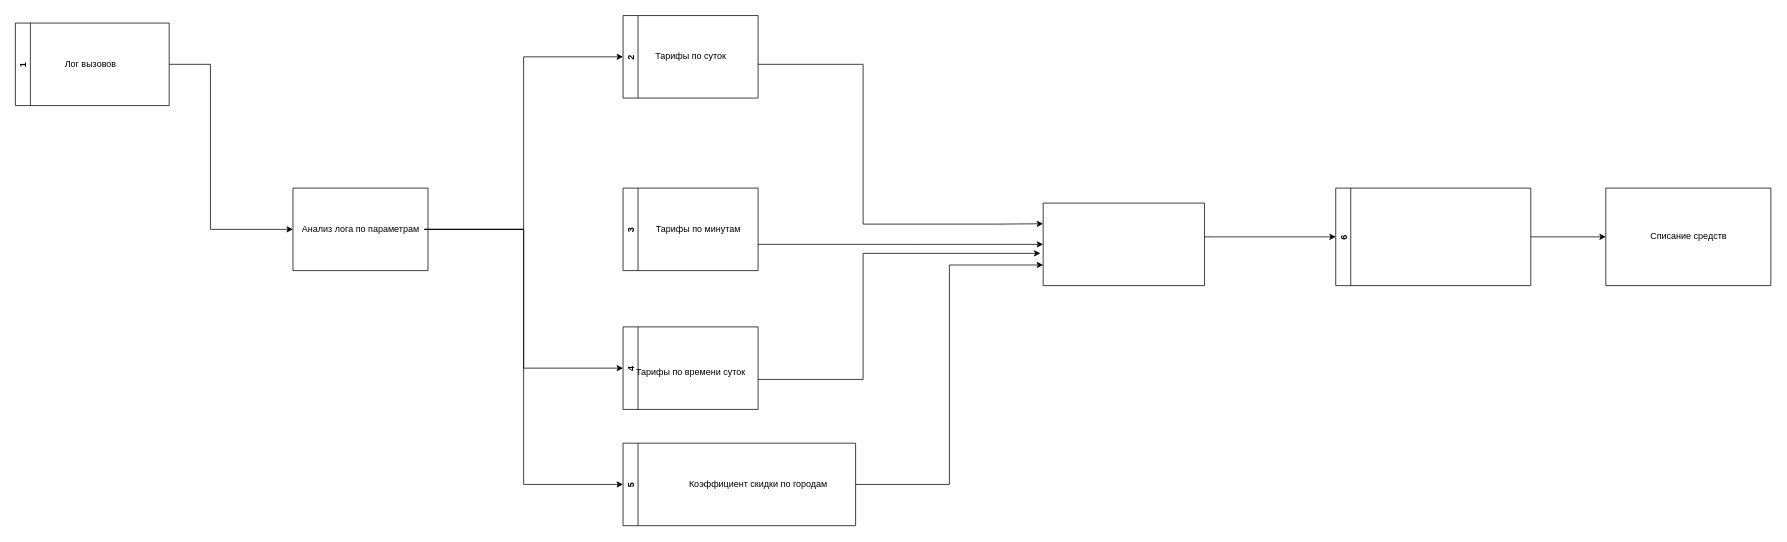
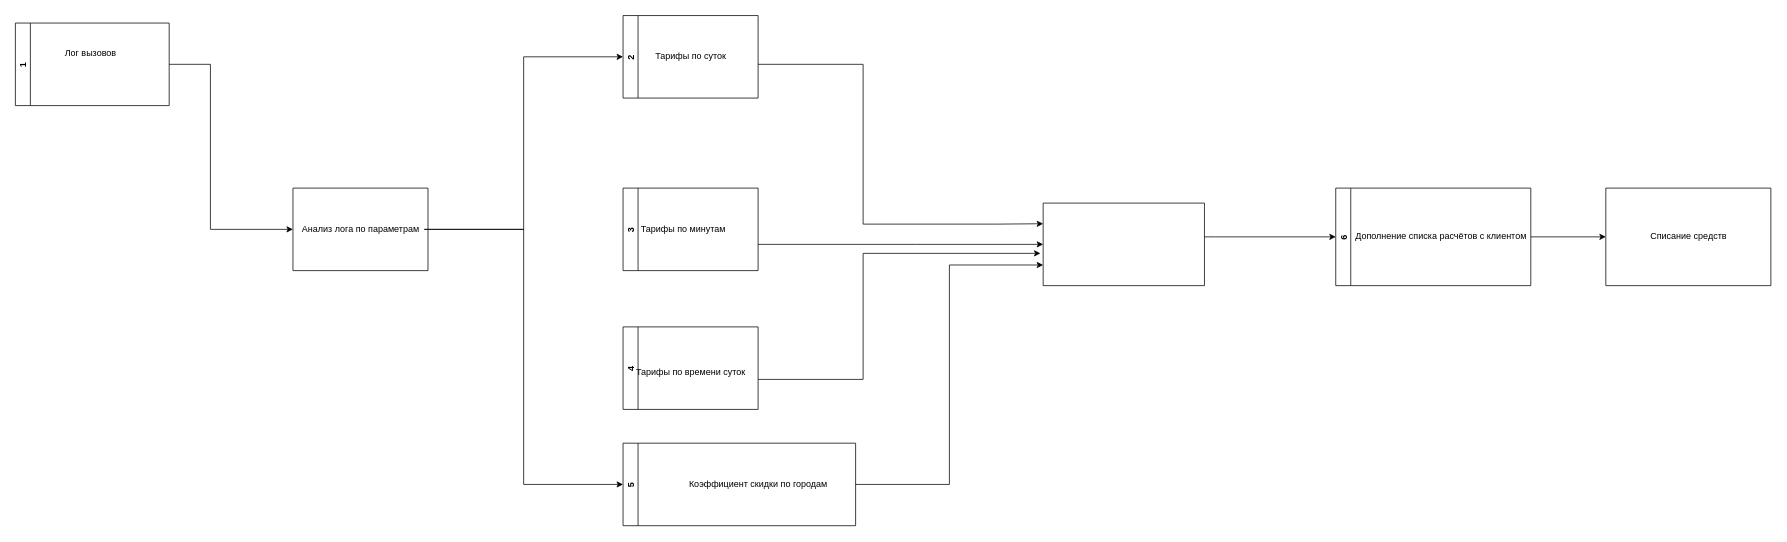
node "Лог вызовов": moved (90, 64) -> (90, 53)
node "Тарифы по минутам": moved (698, 229) -> (683, 229)
node "Дополнение списка расчётов с клиентом": added
edge "Анализ лога по параметрам" -> "4": removed
